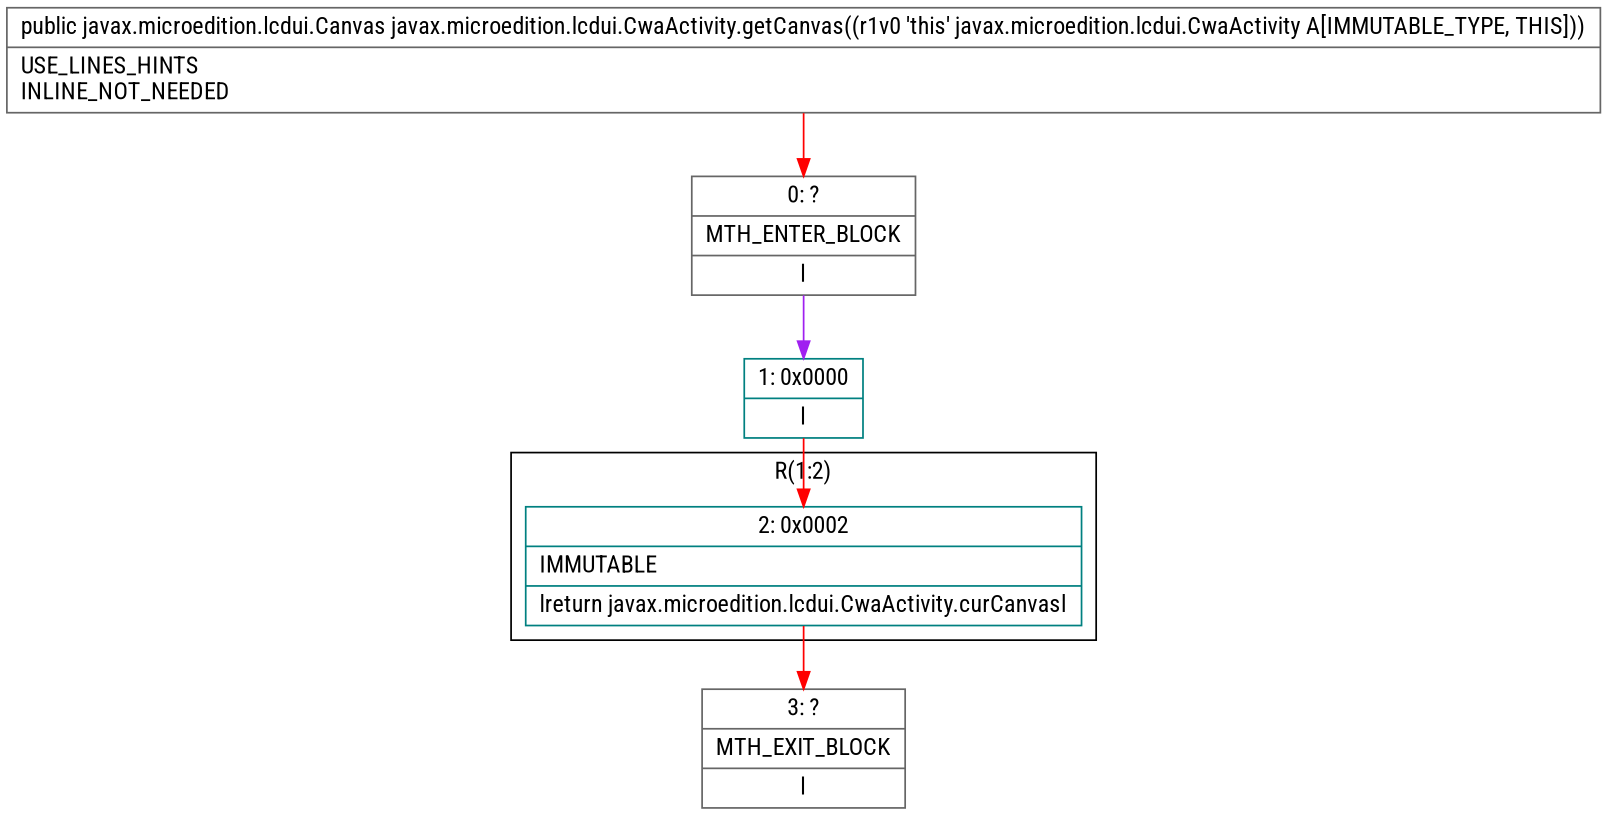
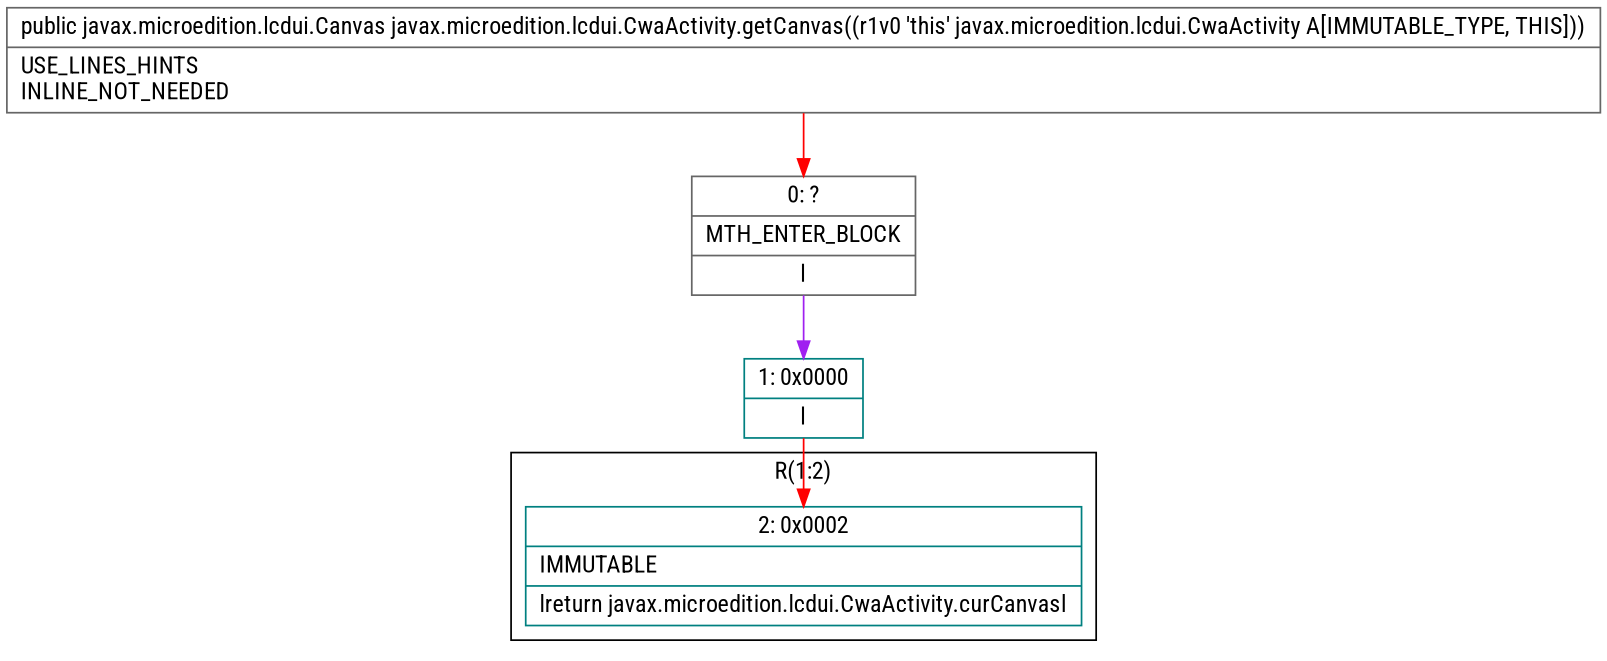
node "3: ?": removed
